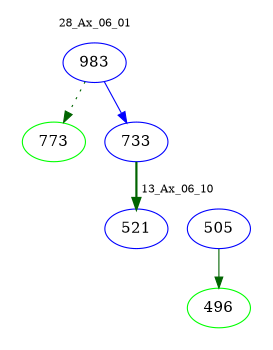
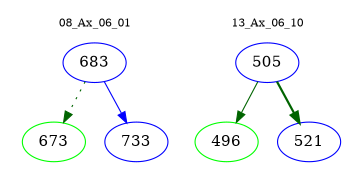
cluster "28_Ax_06_01": label "28_Ax_06_01" -> "08_Ax_06_01"
node "983": label "983" -> "683"
node "773": label "773" -> "673"
edge "733" -> "521": now "505" -> "521"
